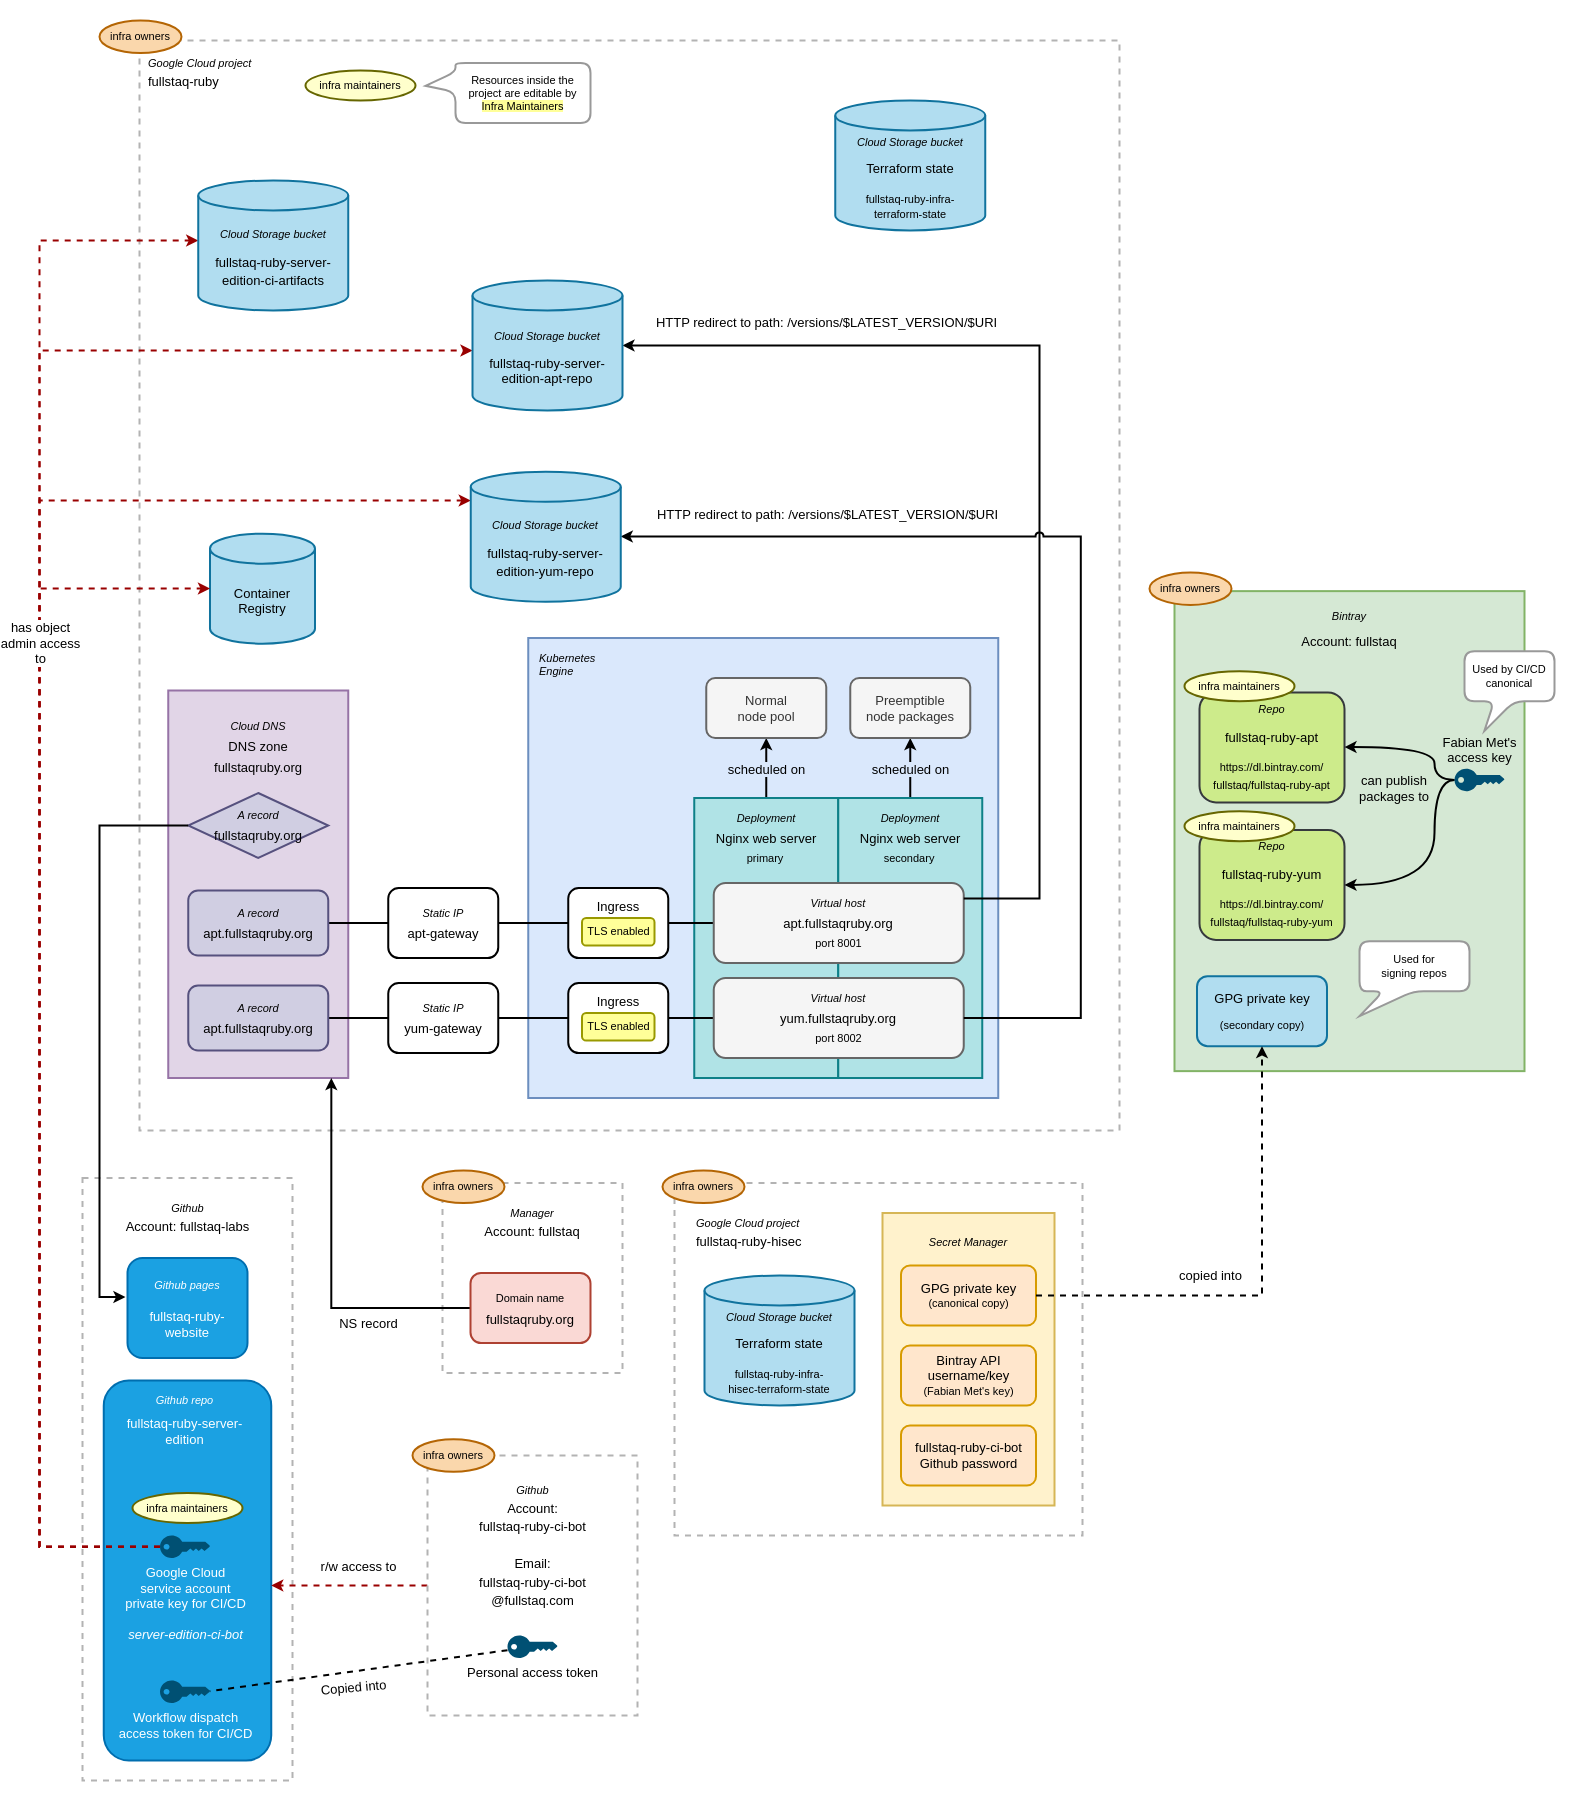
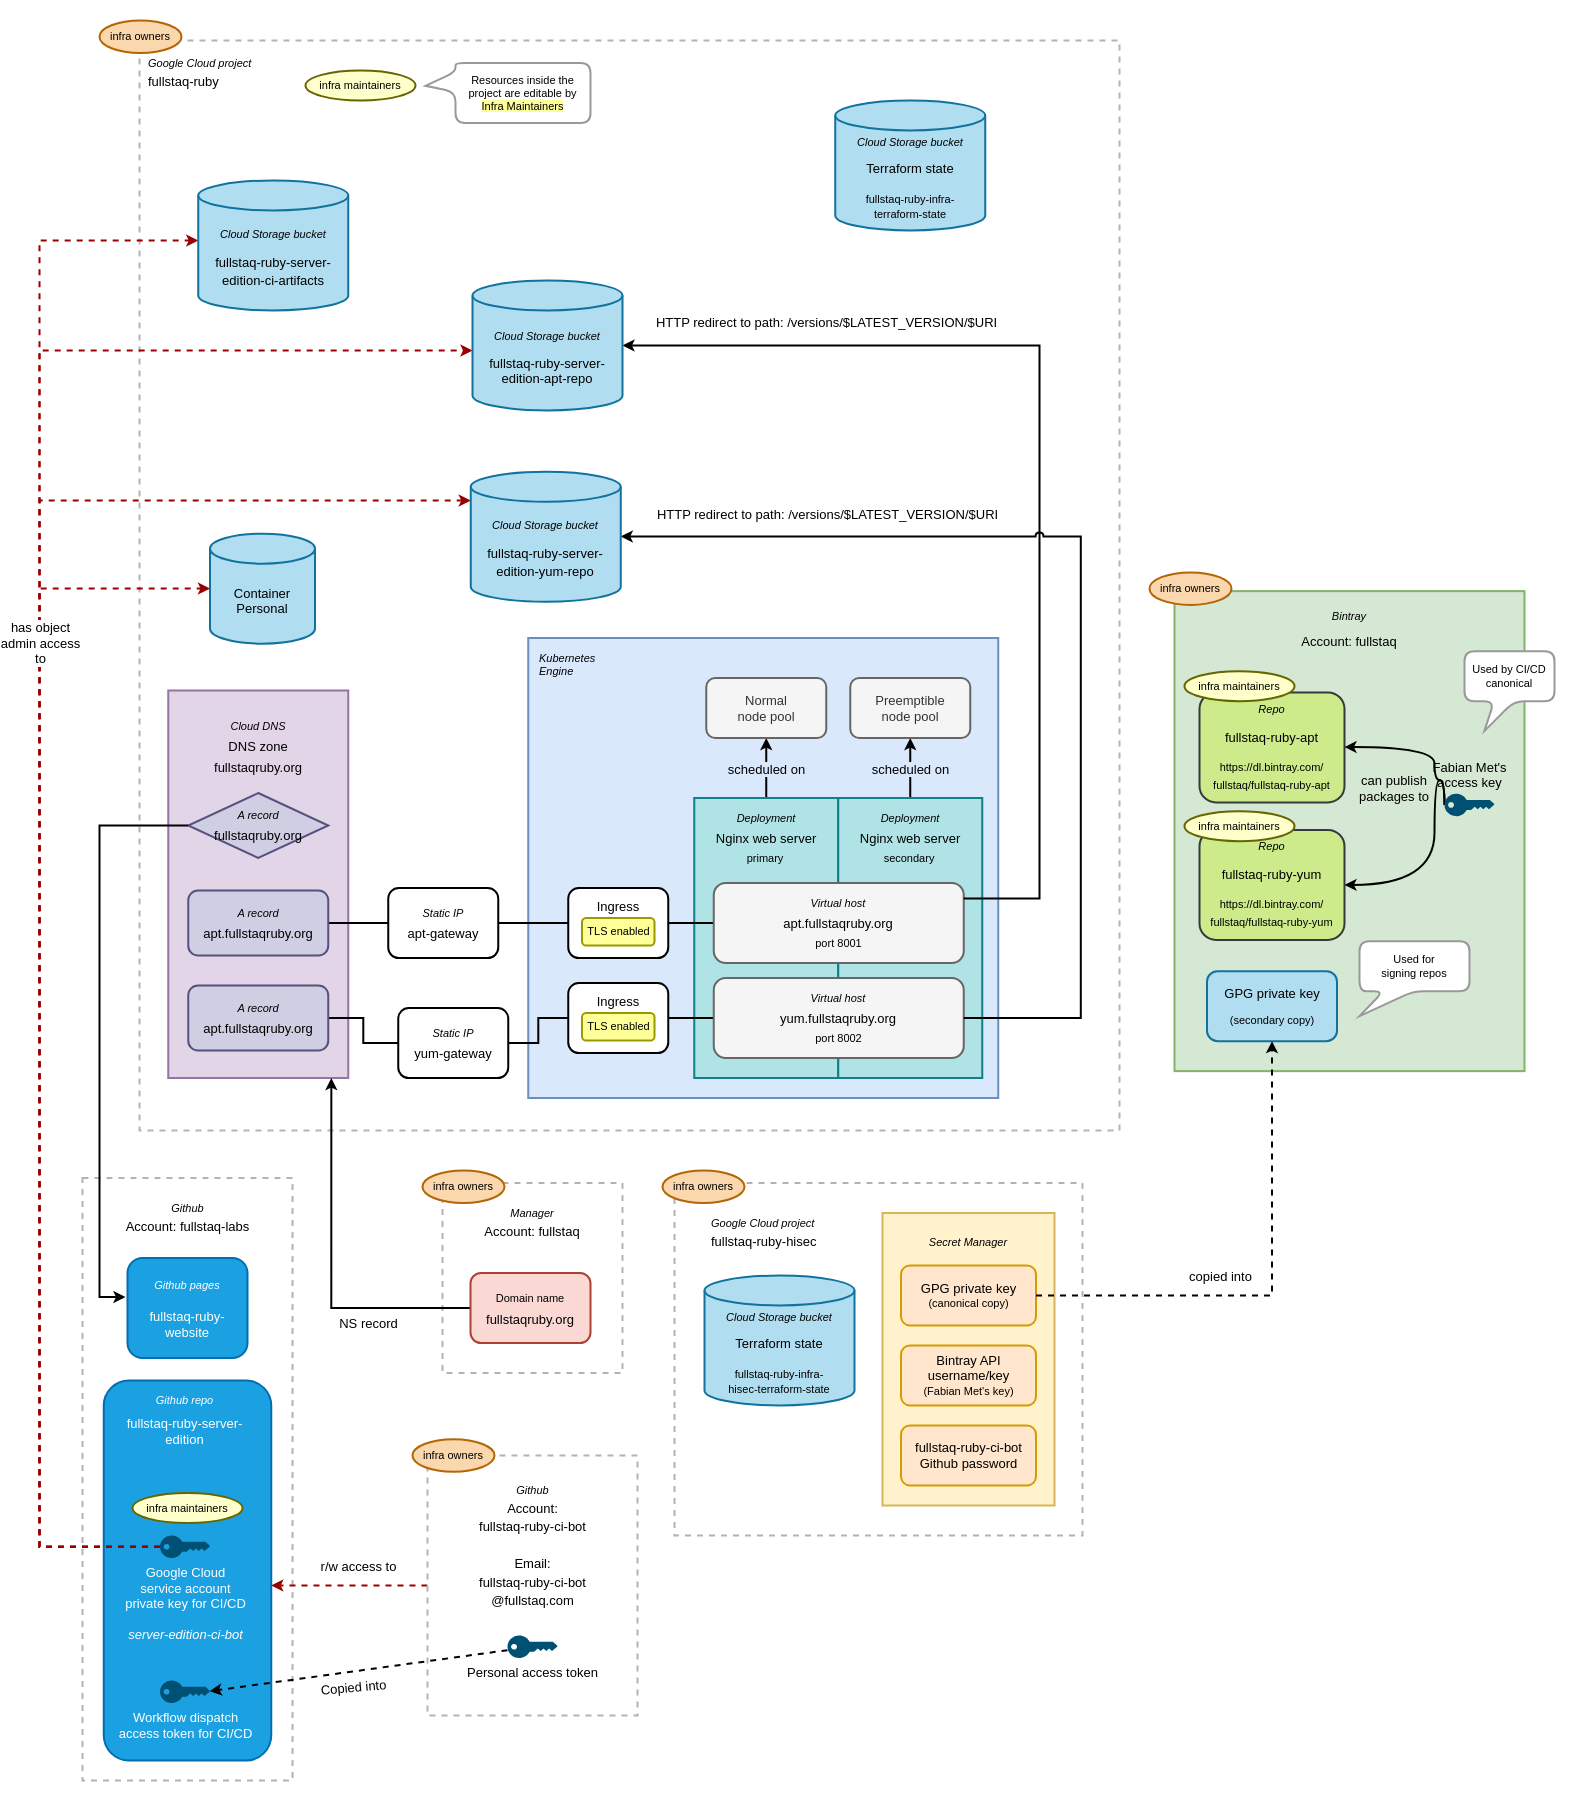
node "Container Registry": label "Container Registry" -> "Container Personal"
node "Preemptible node packages": label "Preemptible node packages" -> "Preemptible node pool"
node "Fabian Met'saccess key": moved (1480, 780) -> (1470, 805)
node "GPG private key (secondary copy)": moved (1262, 1011) -> (1272, 1006)
node "Static IP yum-gateway": moved (443, 1018) -> (453, 1043)
node "Google Cloud project fullstaq-ruby-hisec": moved (750, 1233) -> (765, 1233)
edge "Personal access token" -- "Workflow dispatch access token for CI/CD": arrowhead none -> classic
